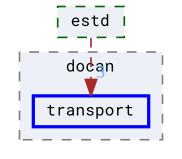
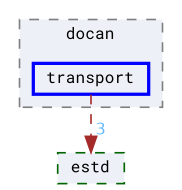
edge "estd" -> "transport": reversed
